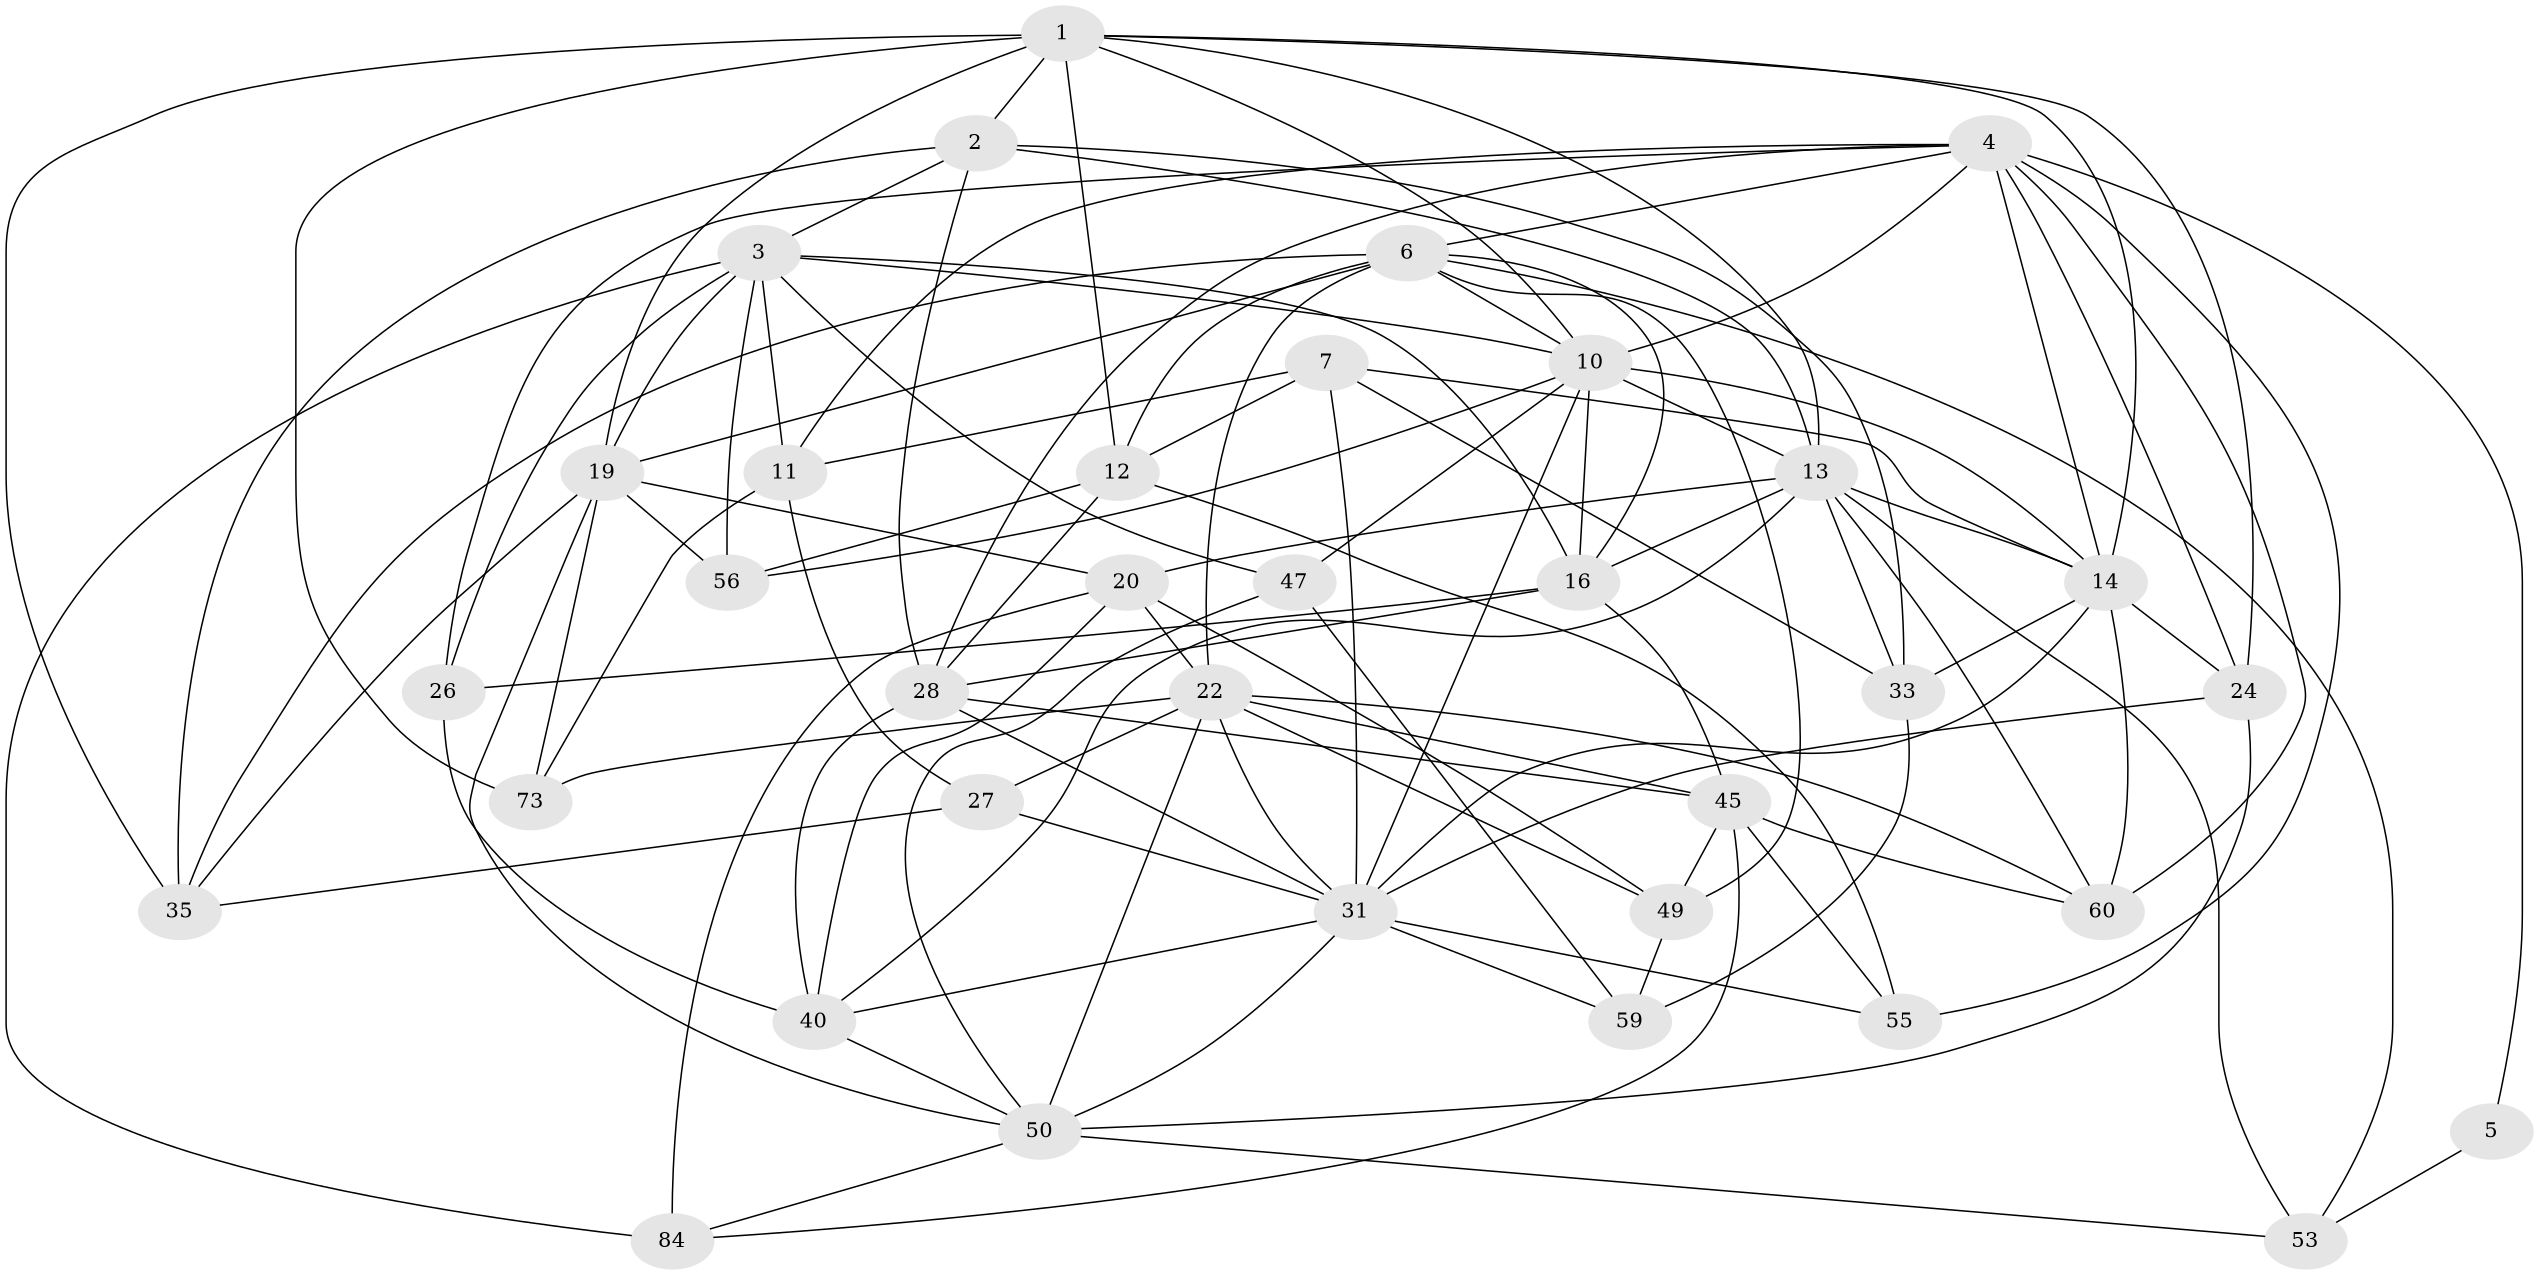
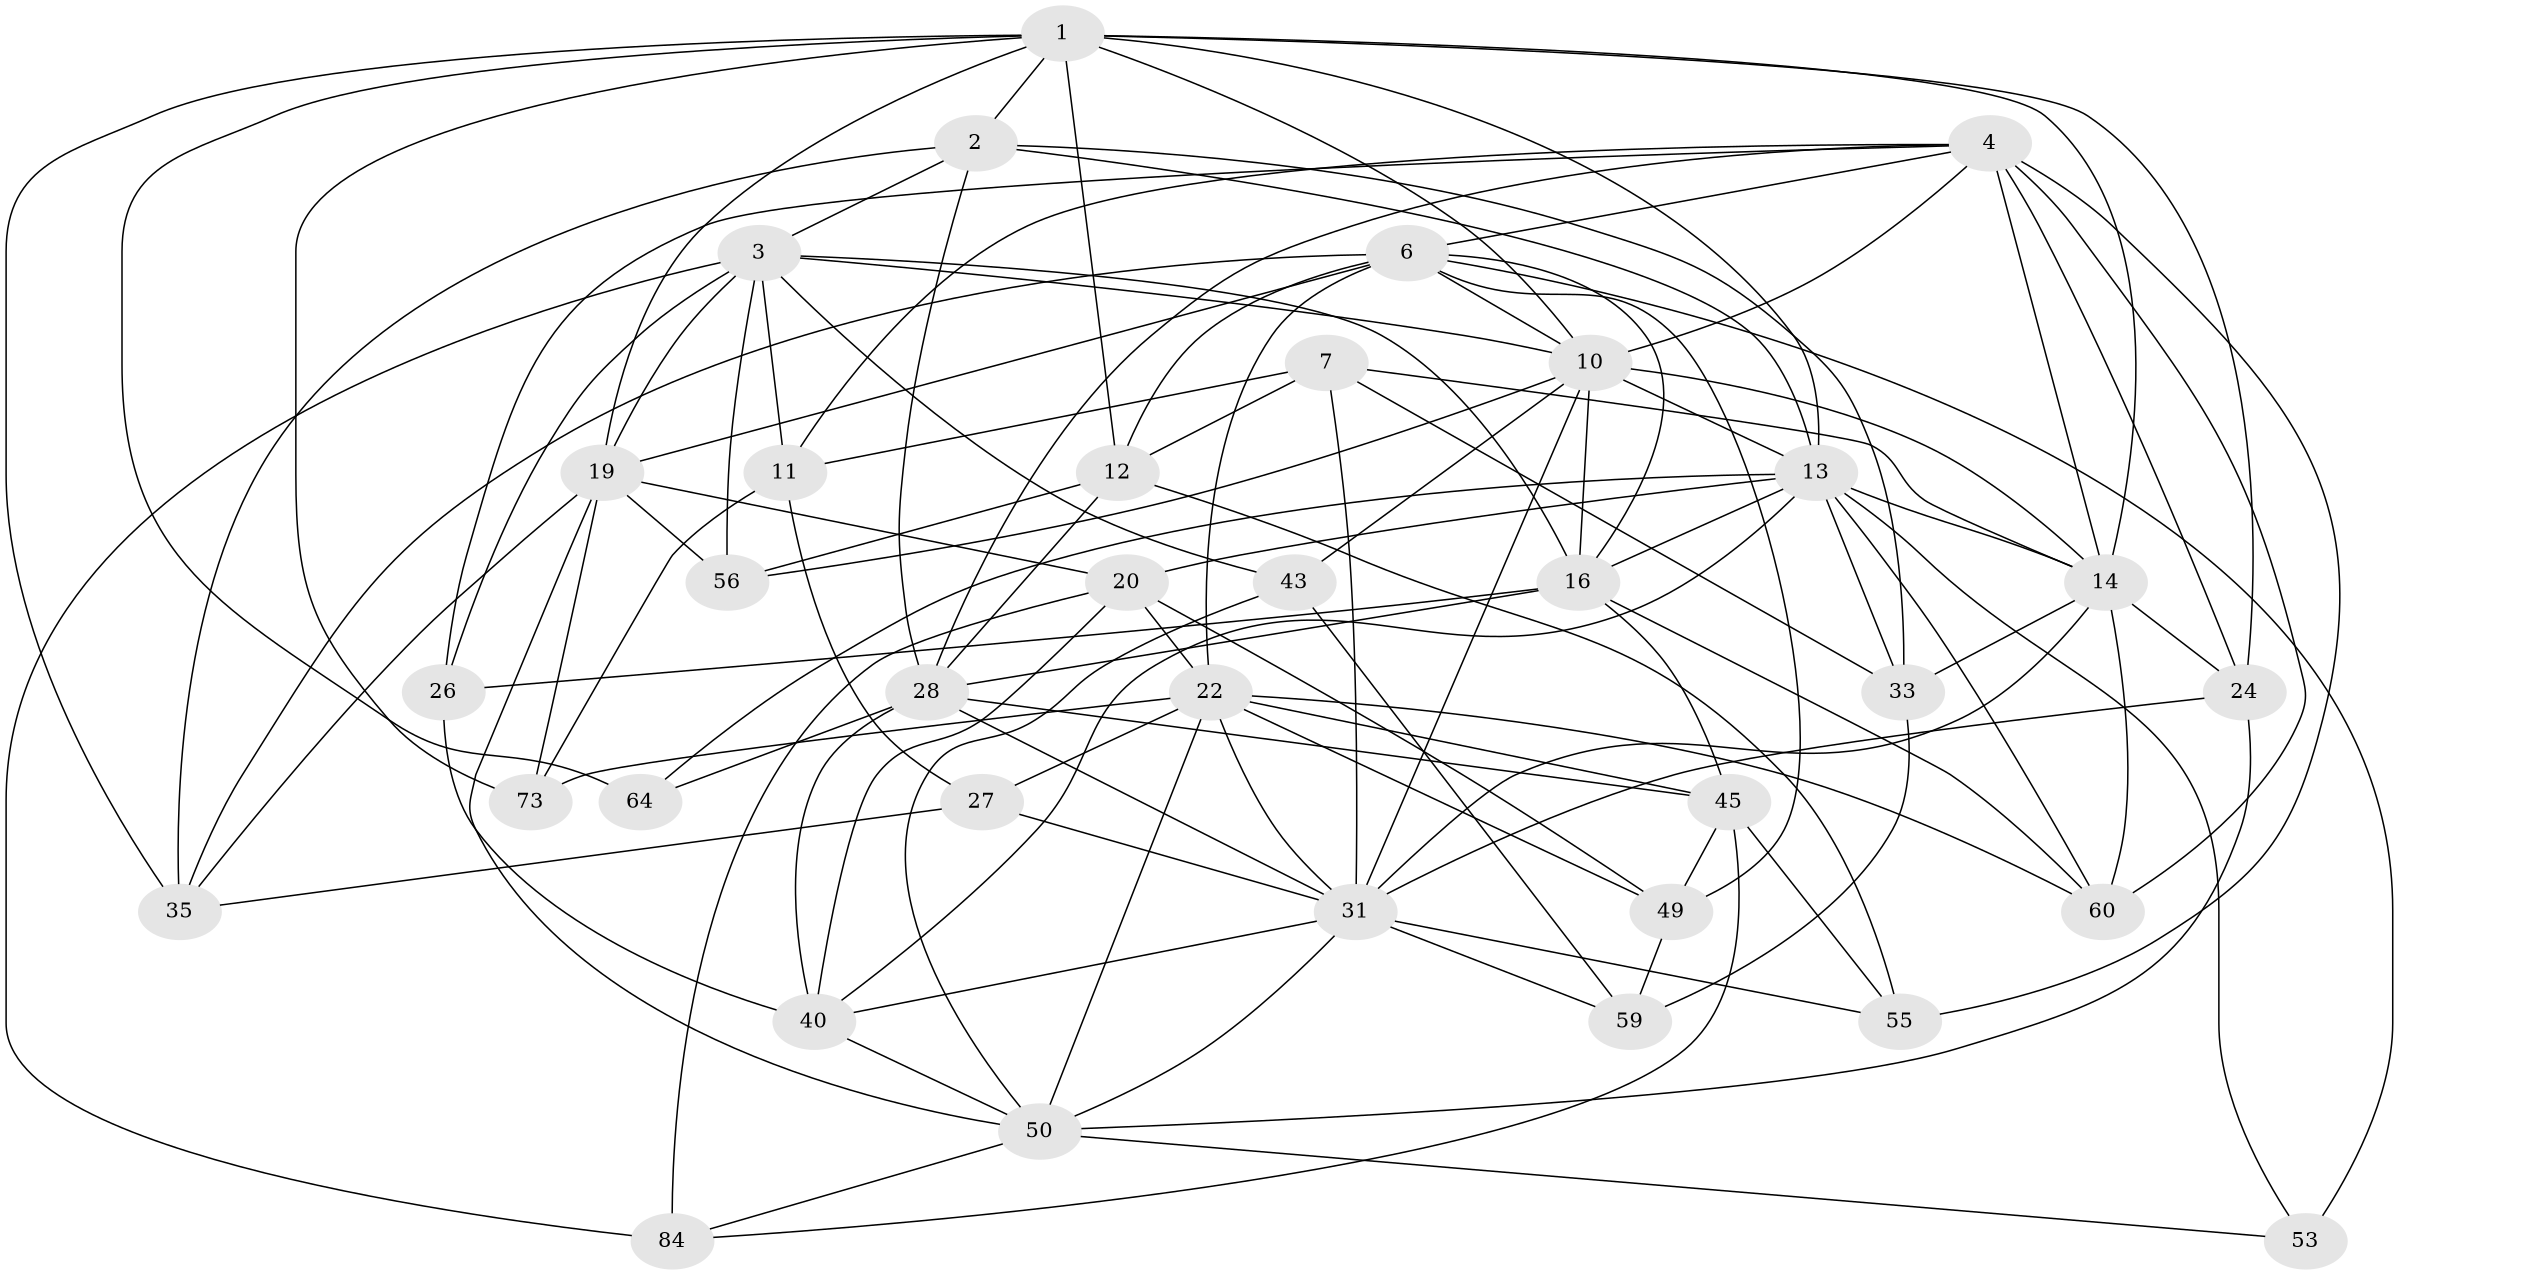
node "47": label "47" -> "43"
node "64": added
edge "45" -- "60": now "16" -- "60"
node "5": removed
